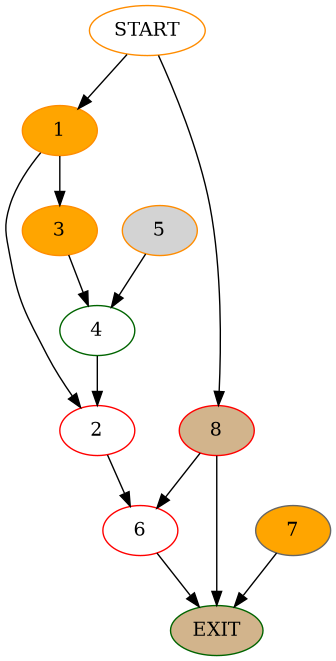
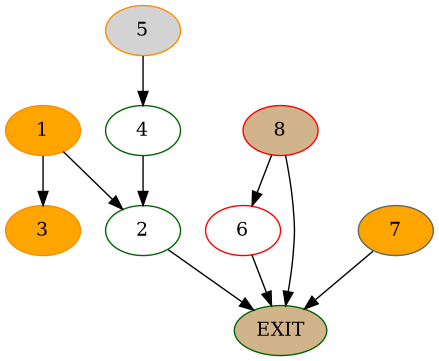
node "START": removed
edge "3" -> "4": removed
node "2": color red -> darkgreen
edge "2" -> "6": now "2" -> "EXIT"
